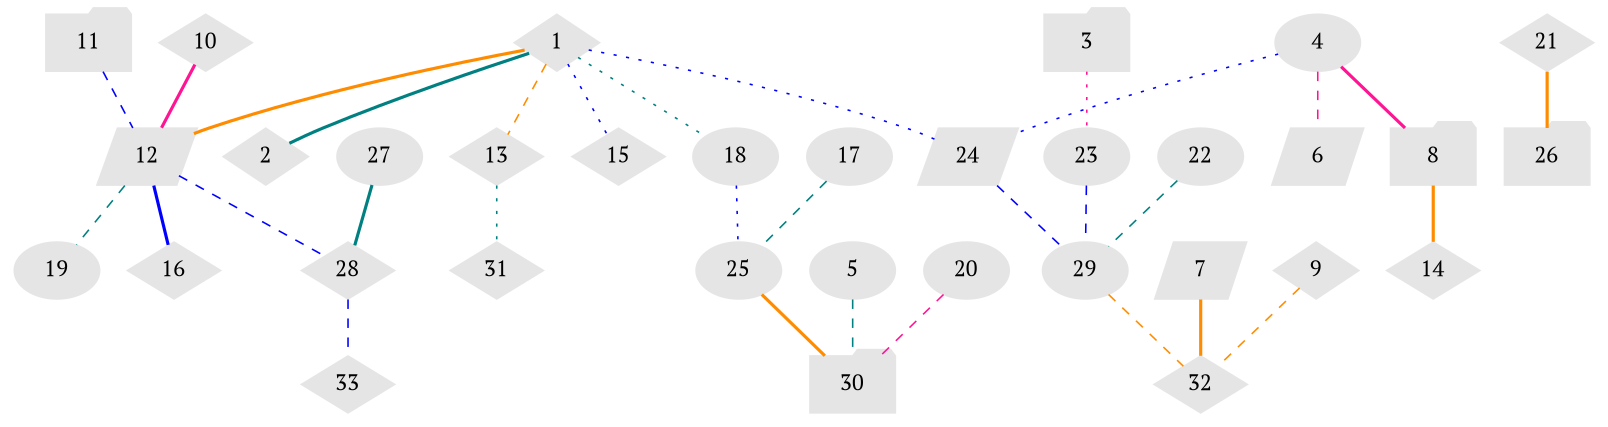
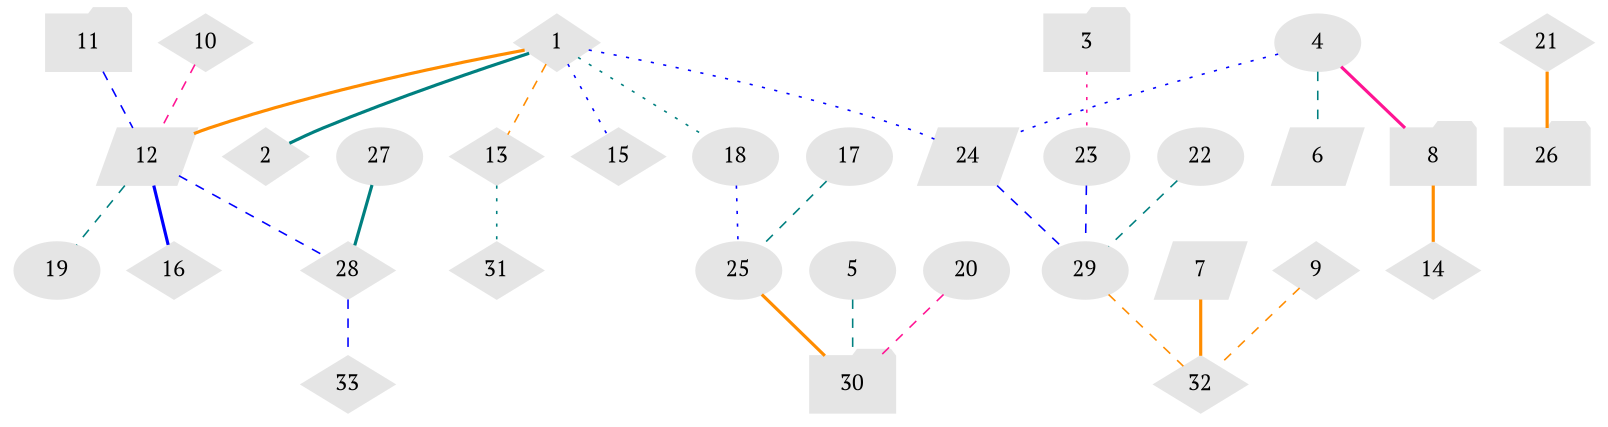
edge "10" -- "12": style bold -> dashed
edge "4" -- "6": color deeppink -> teal
